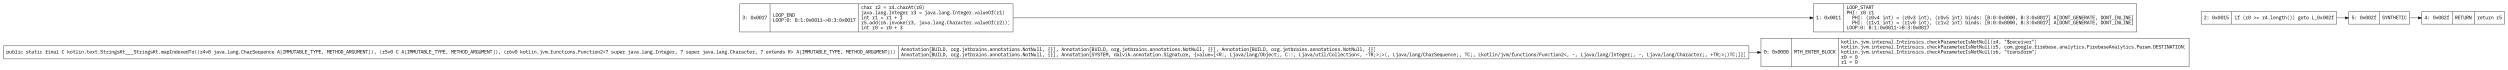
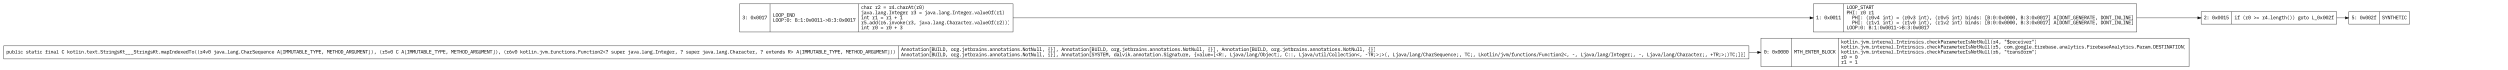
edge "1: 0x0011" -> "2: 0x0015": added
node "4: 0x002f": removed
node "0: 0x0000": text "r1 = 0" -> "r1 = 1"
